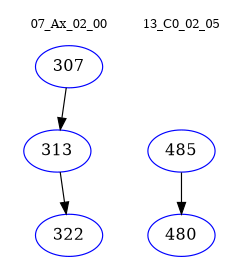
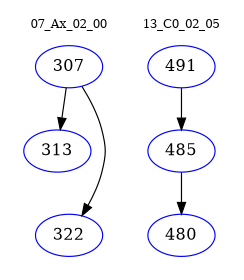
node "491": added
edge "313" -> "322": now "307" -> "322"
